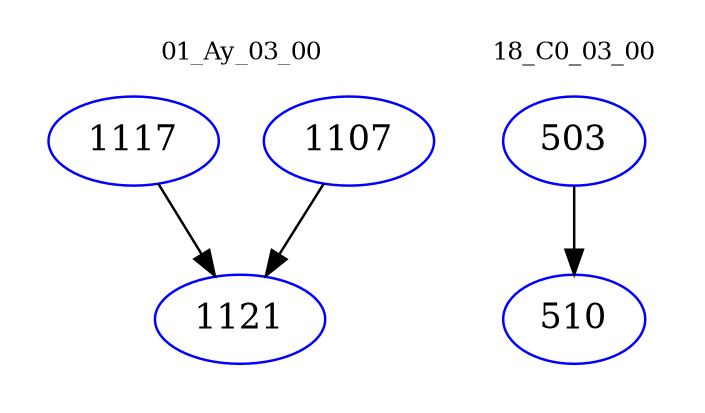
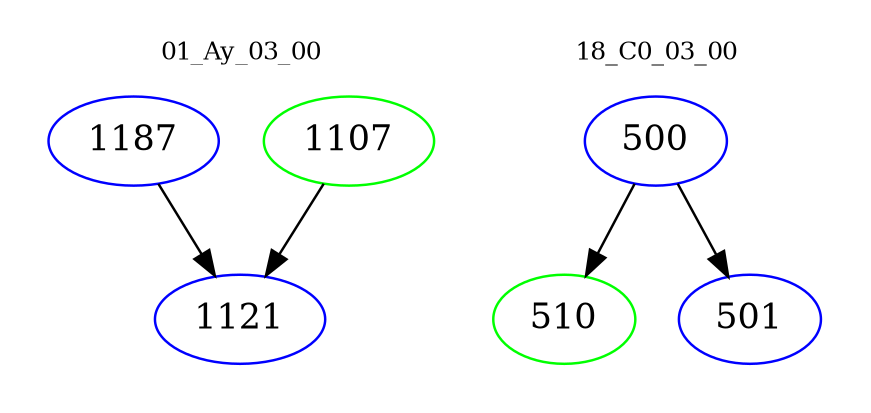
node "1117": label "1117" -> "1187"
node "1107": color blue -> green
node "503": label "503" -> "500"
node "510": color blue -> green
node "501": added
